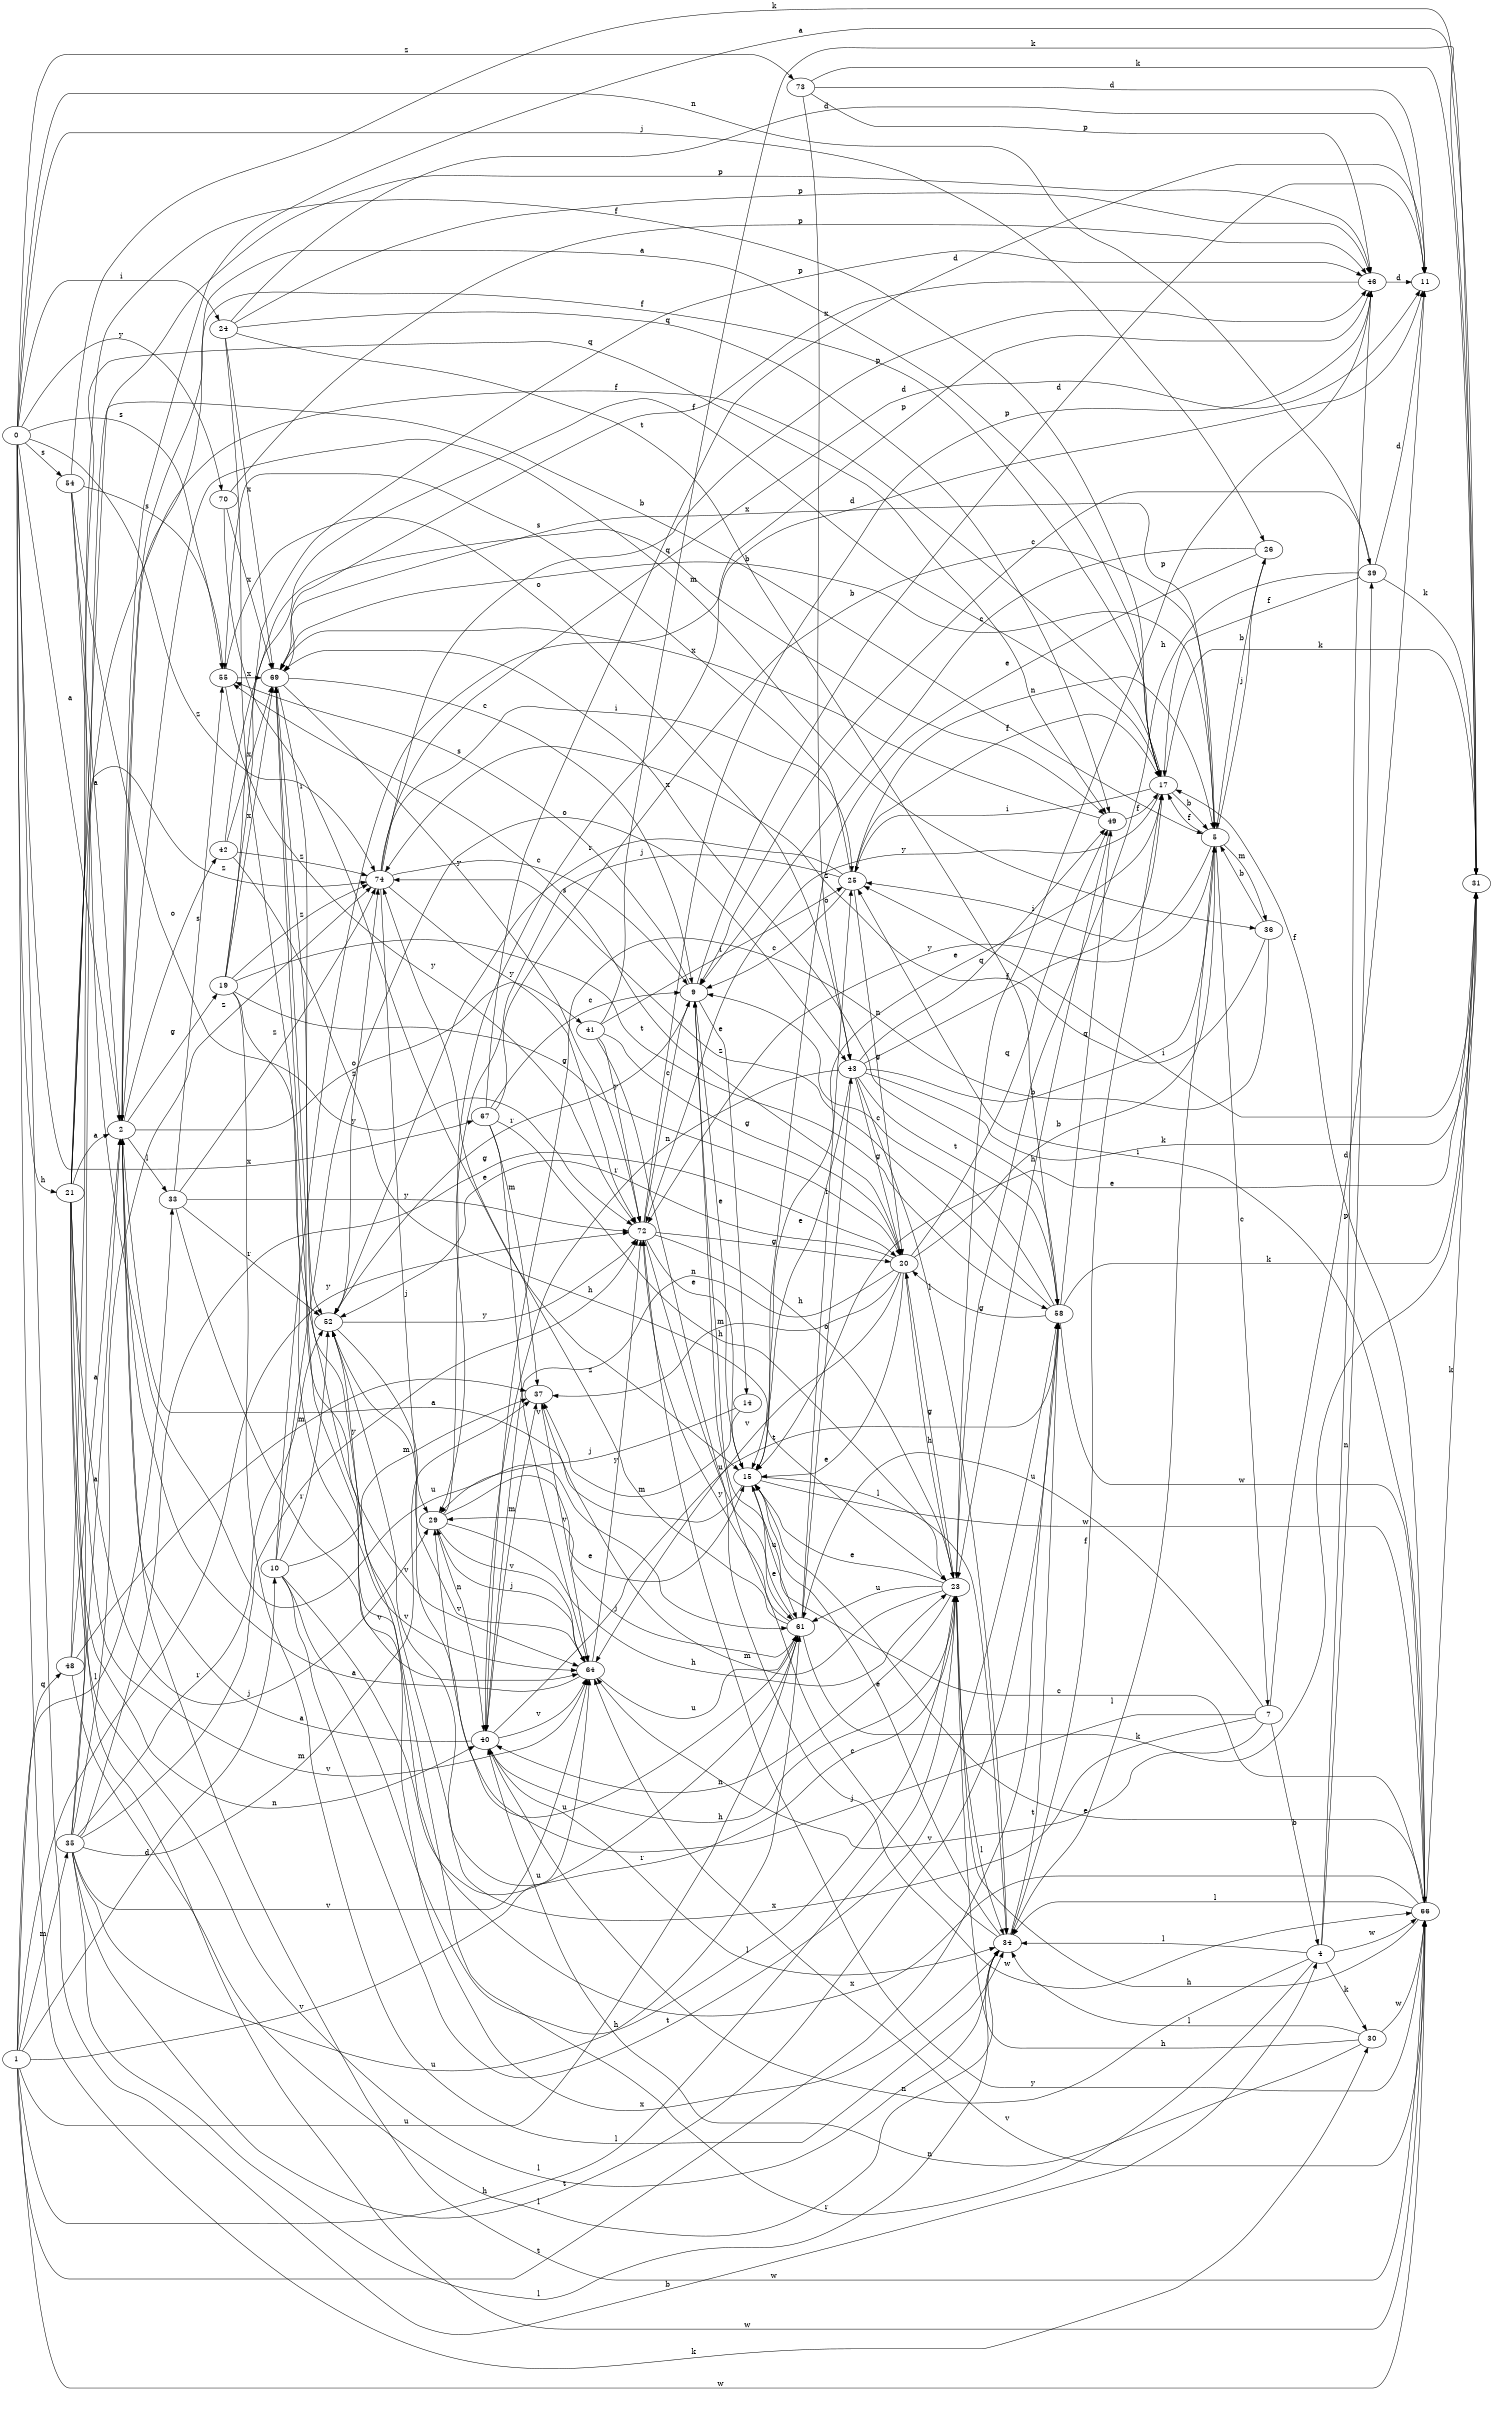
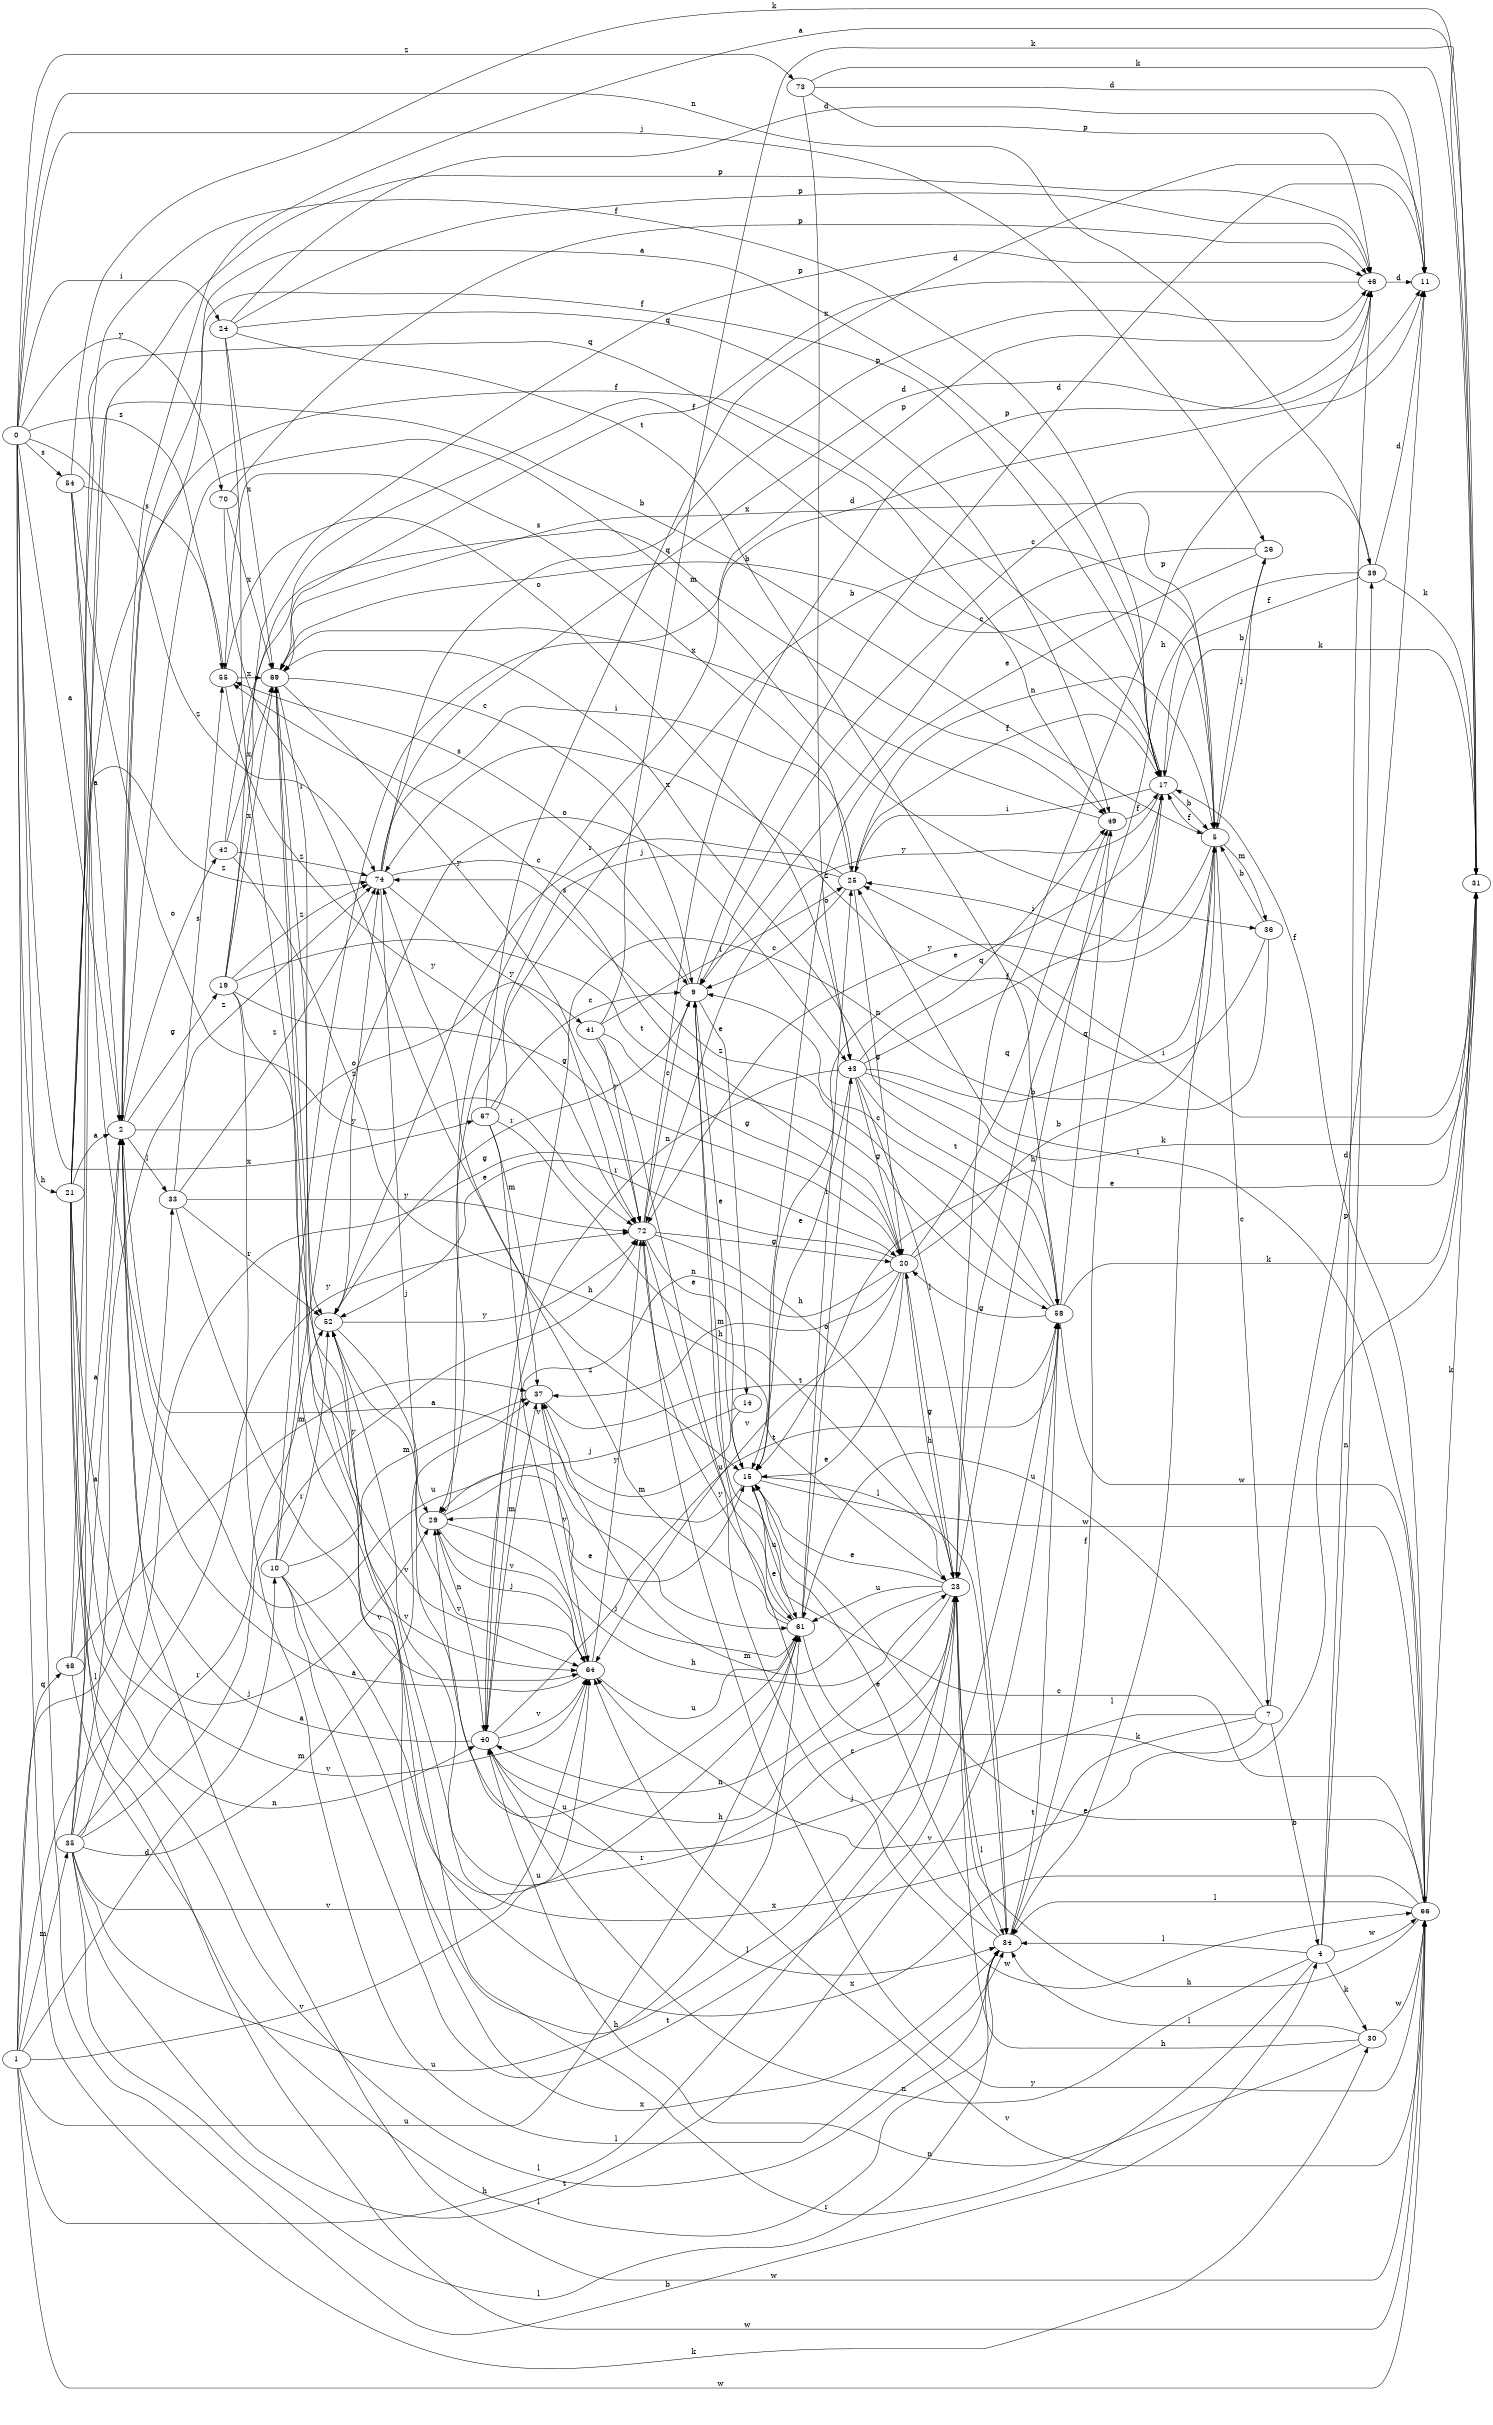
edge "1" -> "58": now "37" -> "58"
